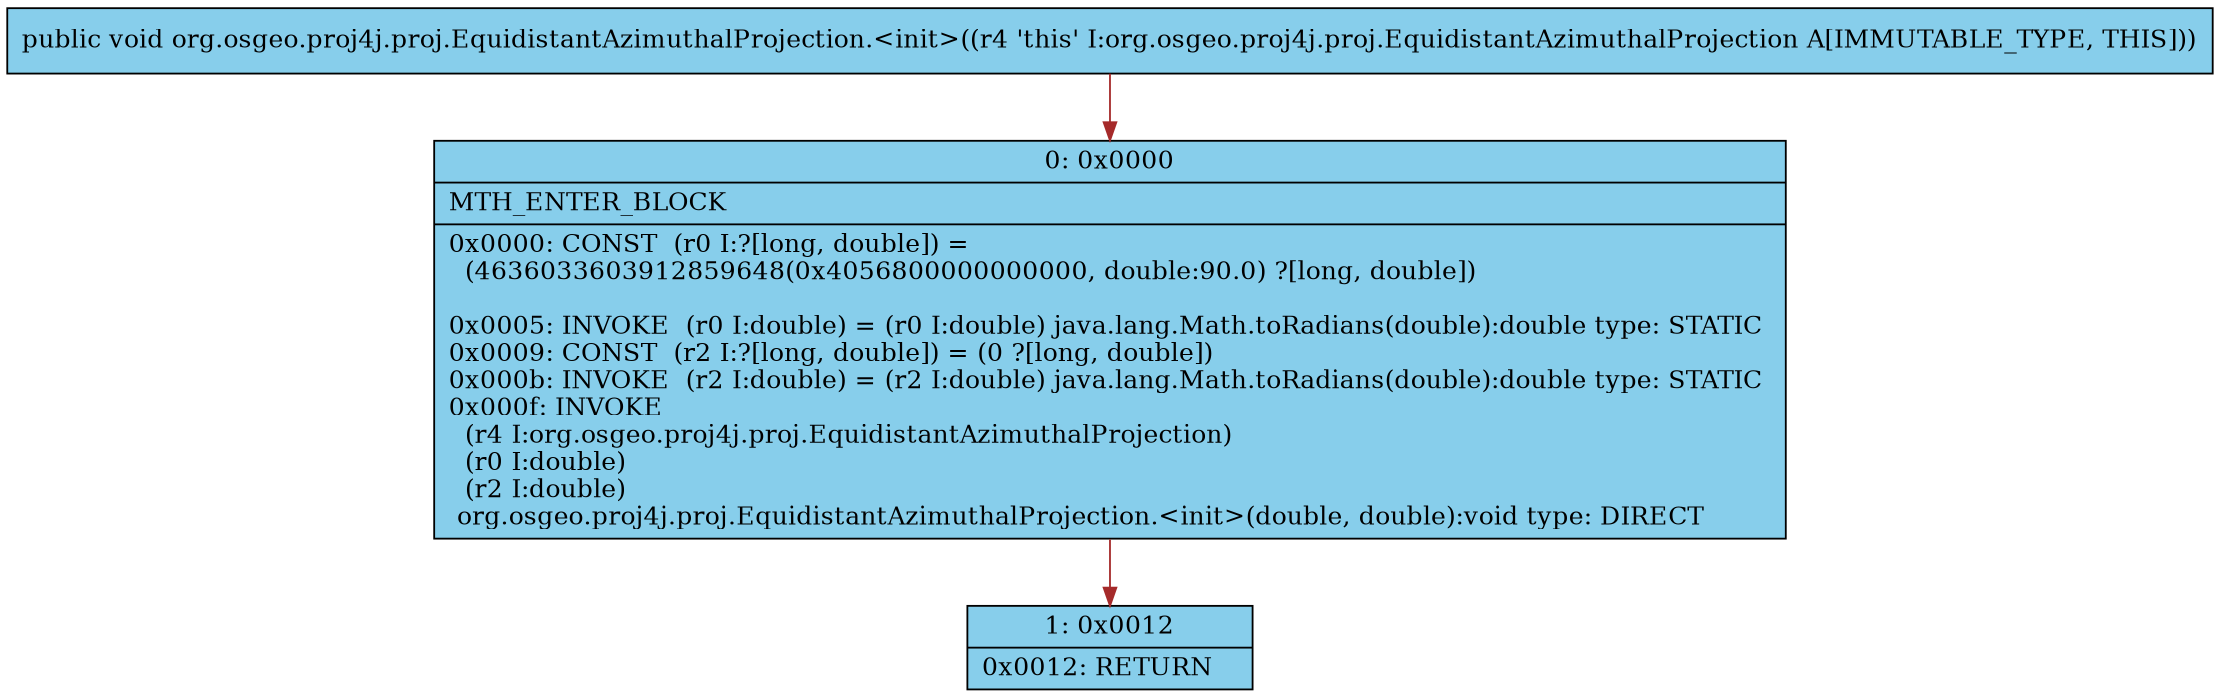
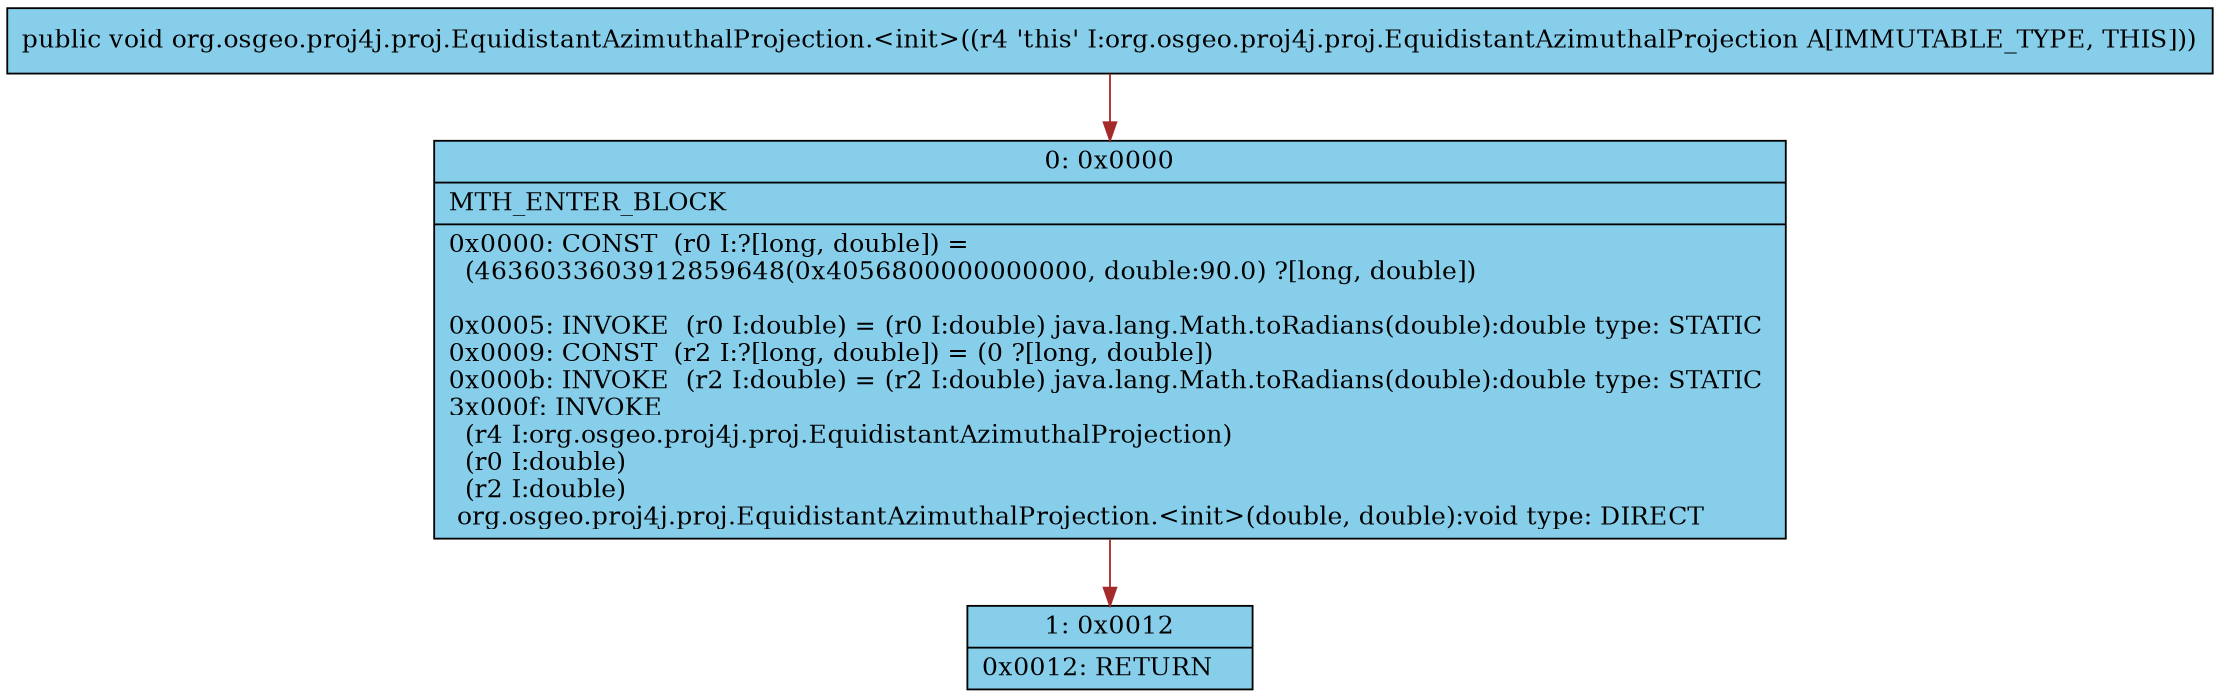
node "0: 0x0000": text "0x000f: INVOKE" -> "3x000f: INVOKE"
